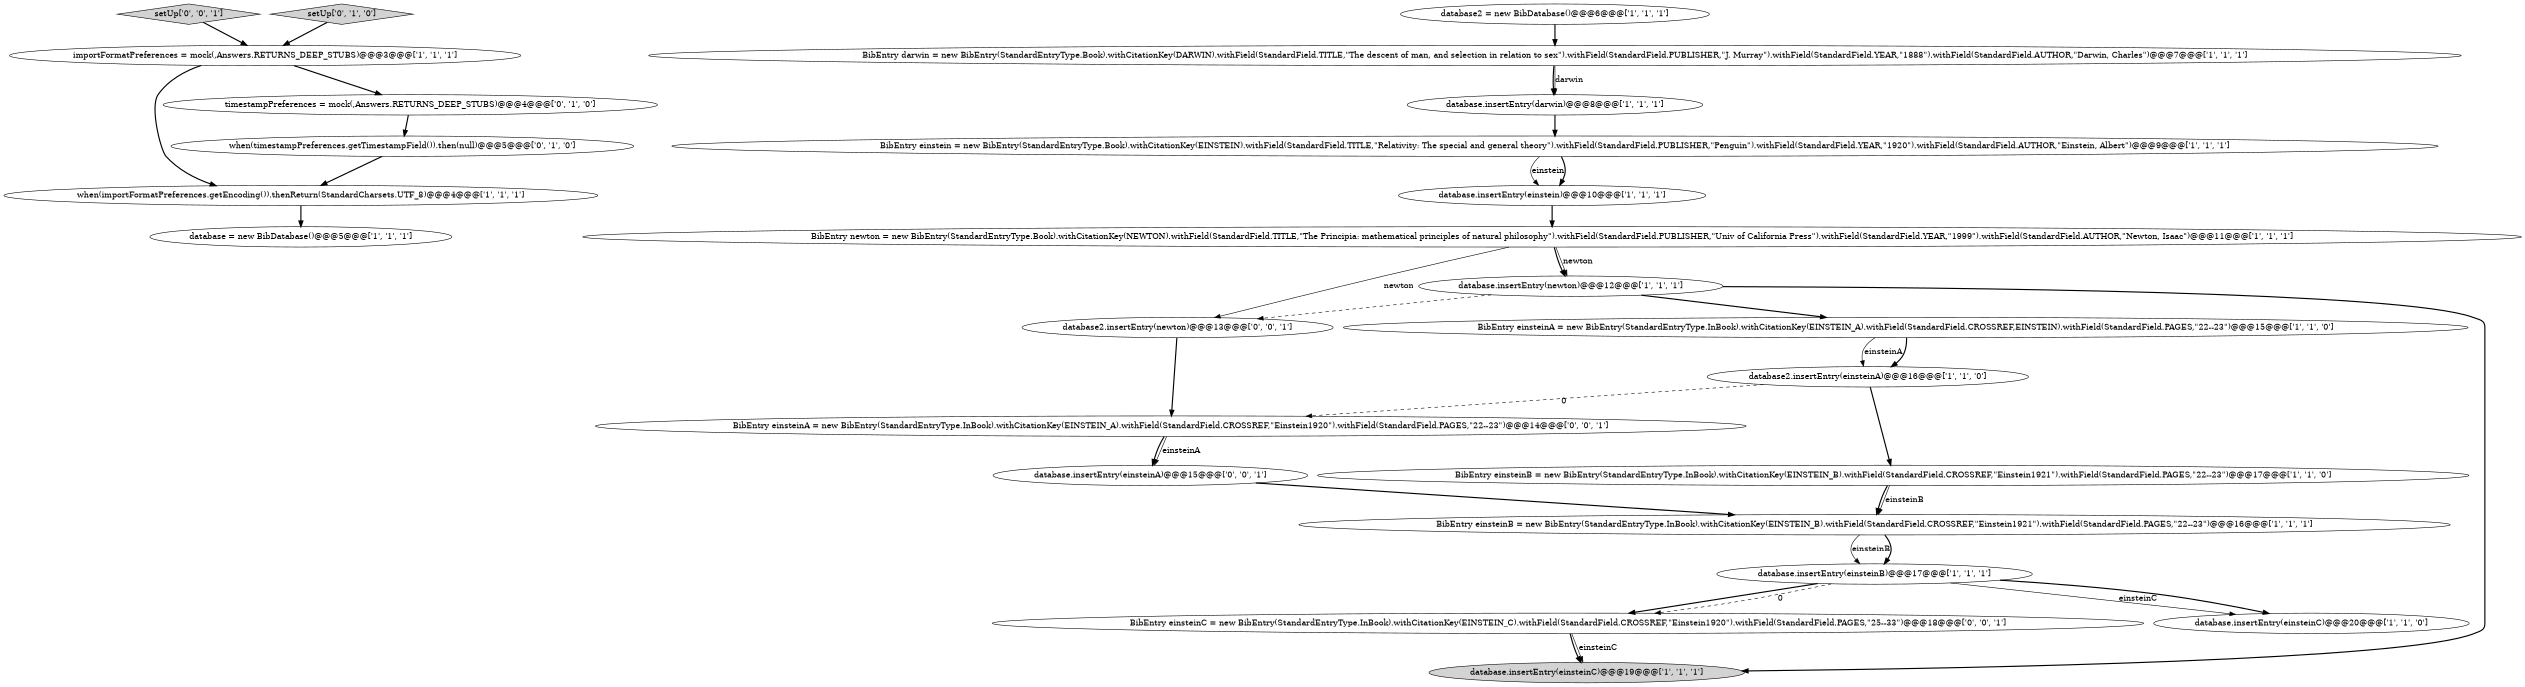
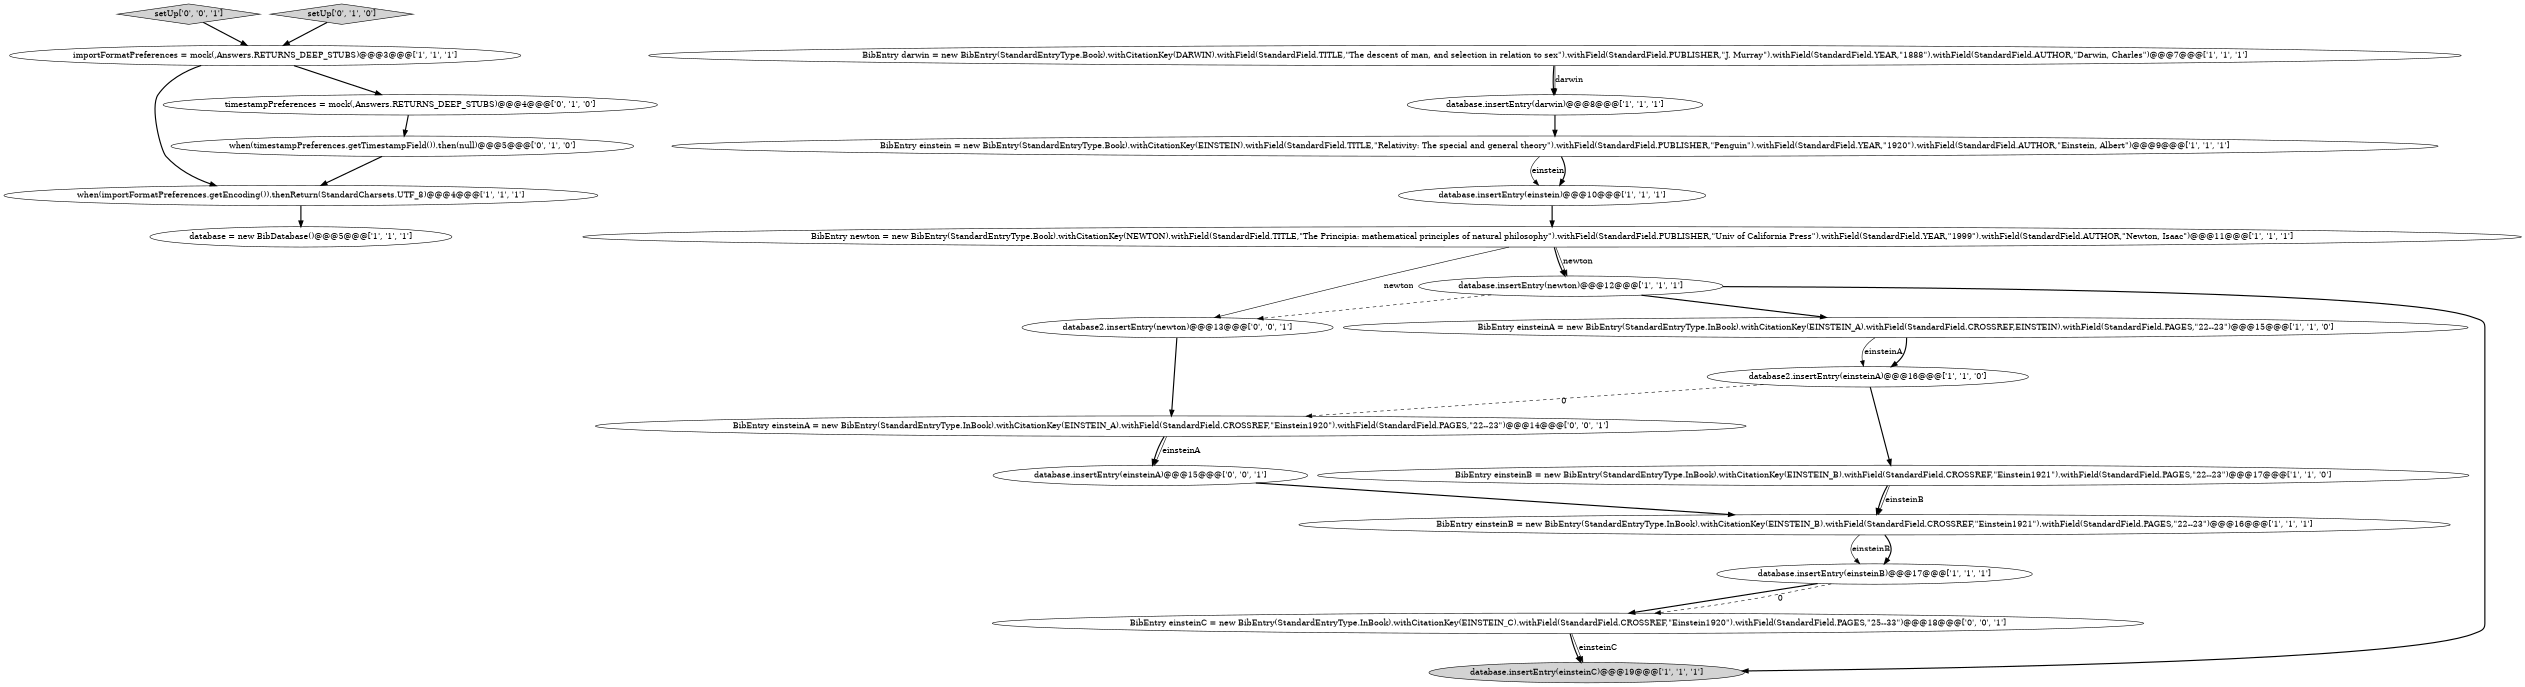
node "database2 = new BibDatabase()@@@6@@@['1', '1', '1']": removed
node "database.insertEntry(einsteinC)@@@20@@@['1', '1', '0']": removed
